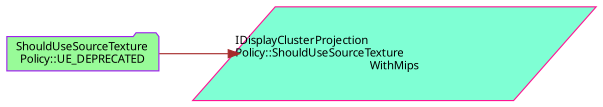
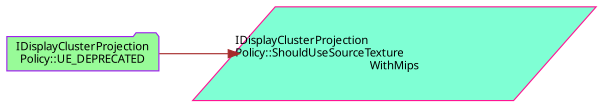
node "ShouldUseSourceTexture Policy::UE_DEPRECATED": label "ShouldUseSourceTexture Policy::UE_DEPRECATED" -> "IDisplayClusterProjection Policy::UE_DEPRECATED"
